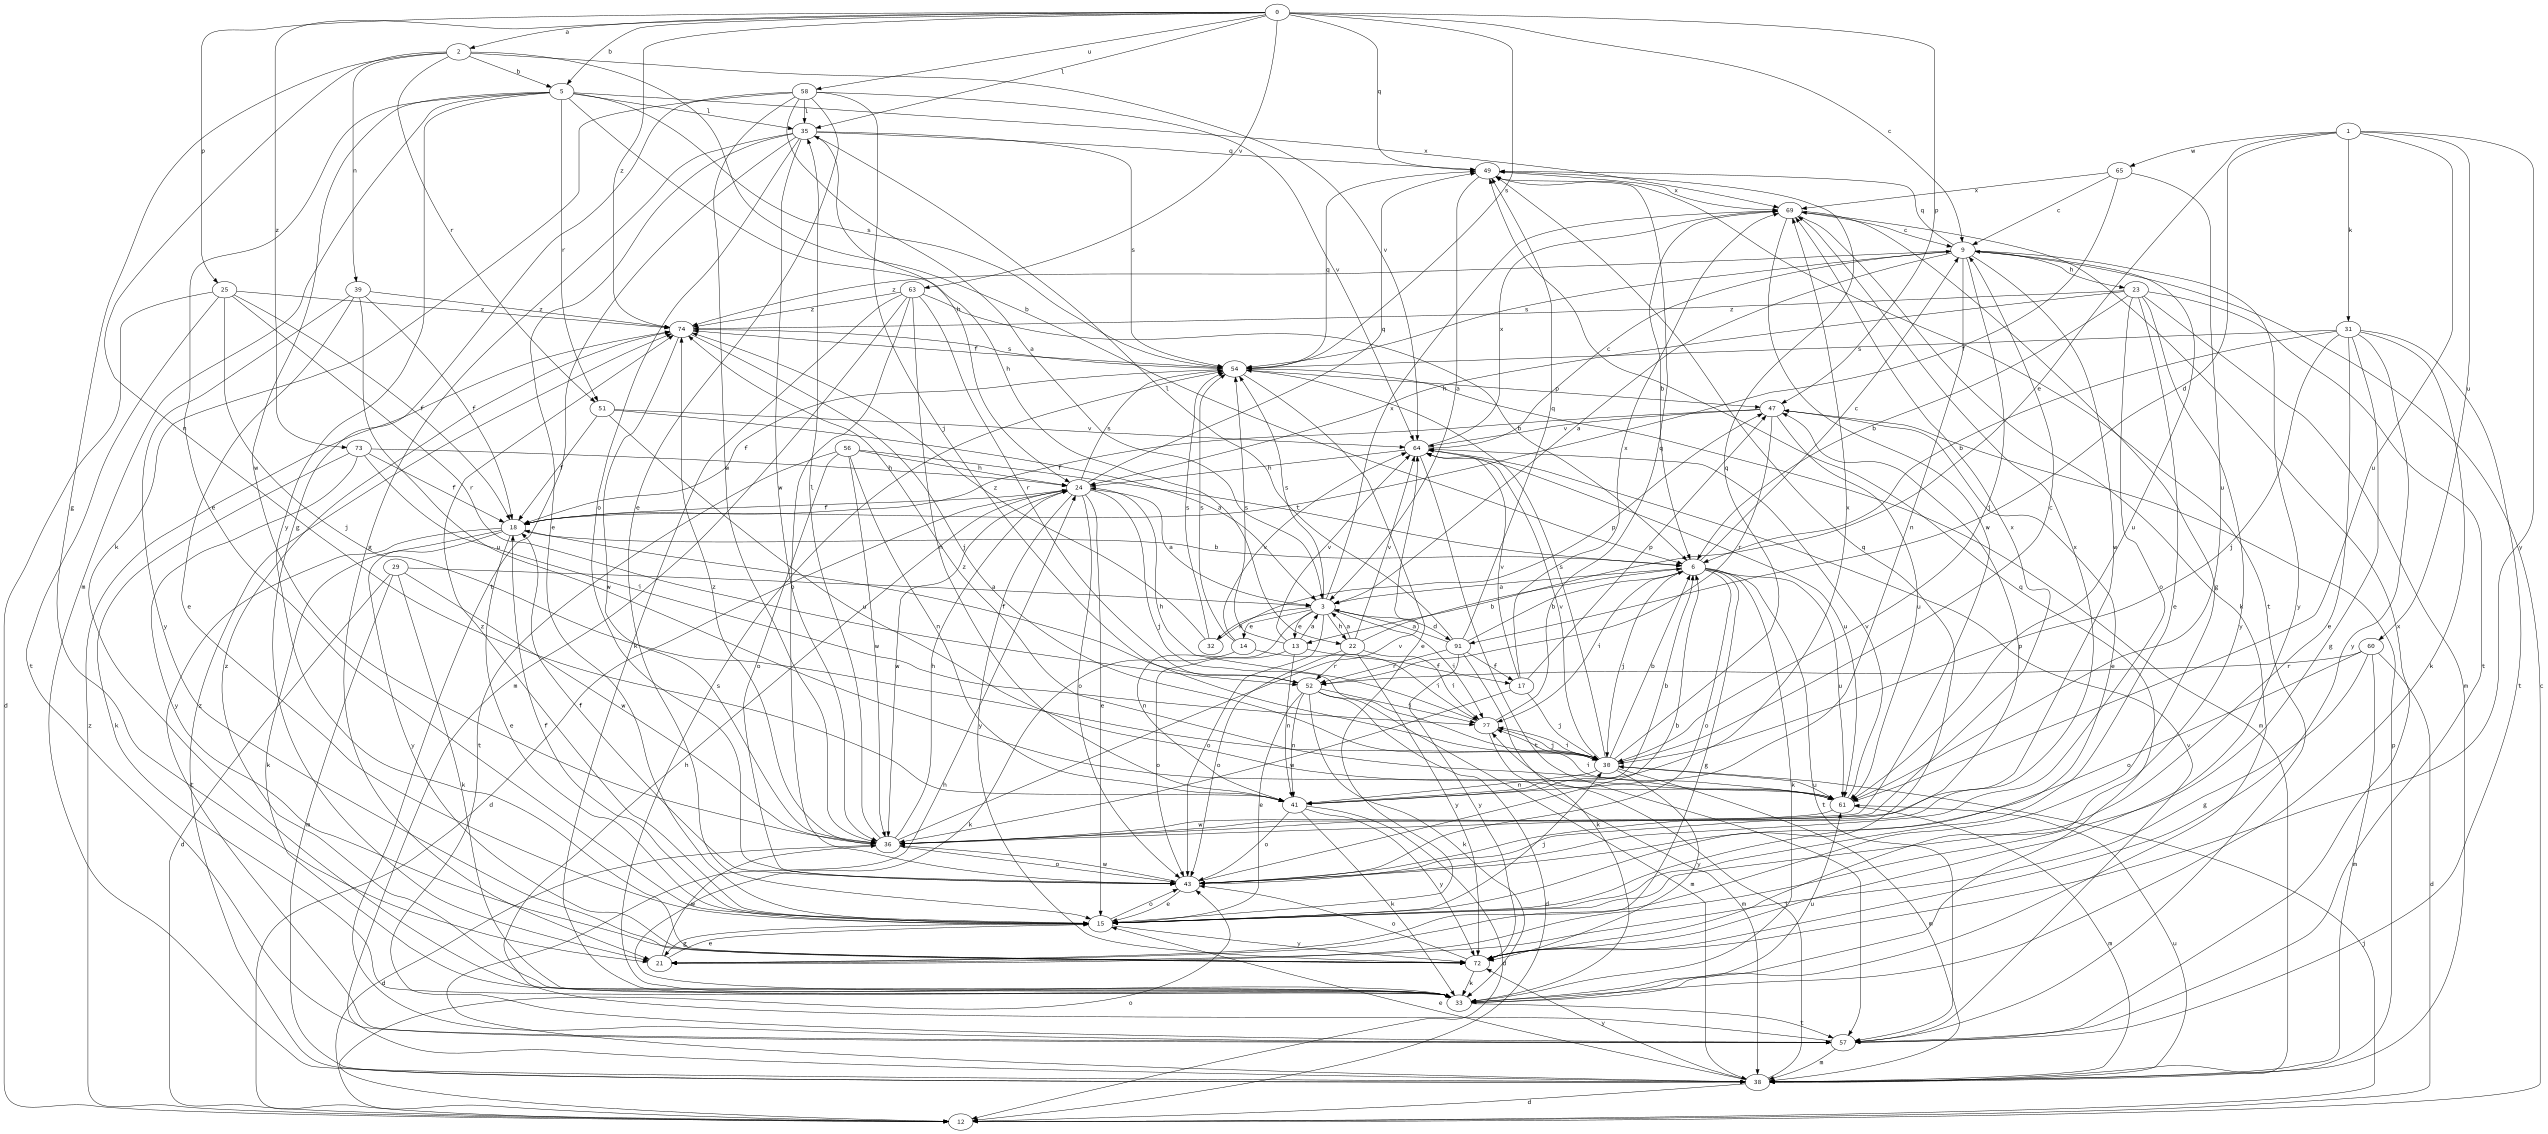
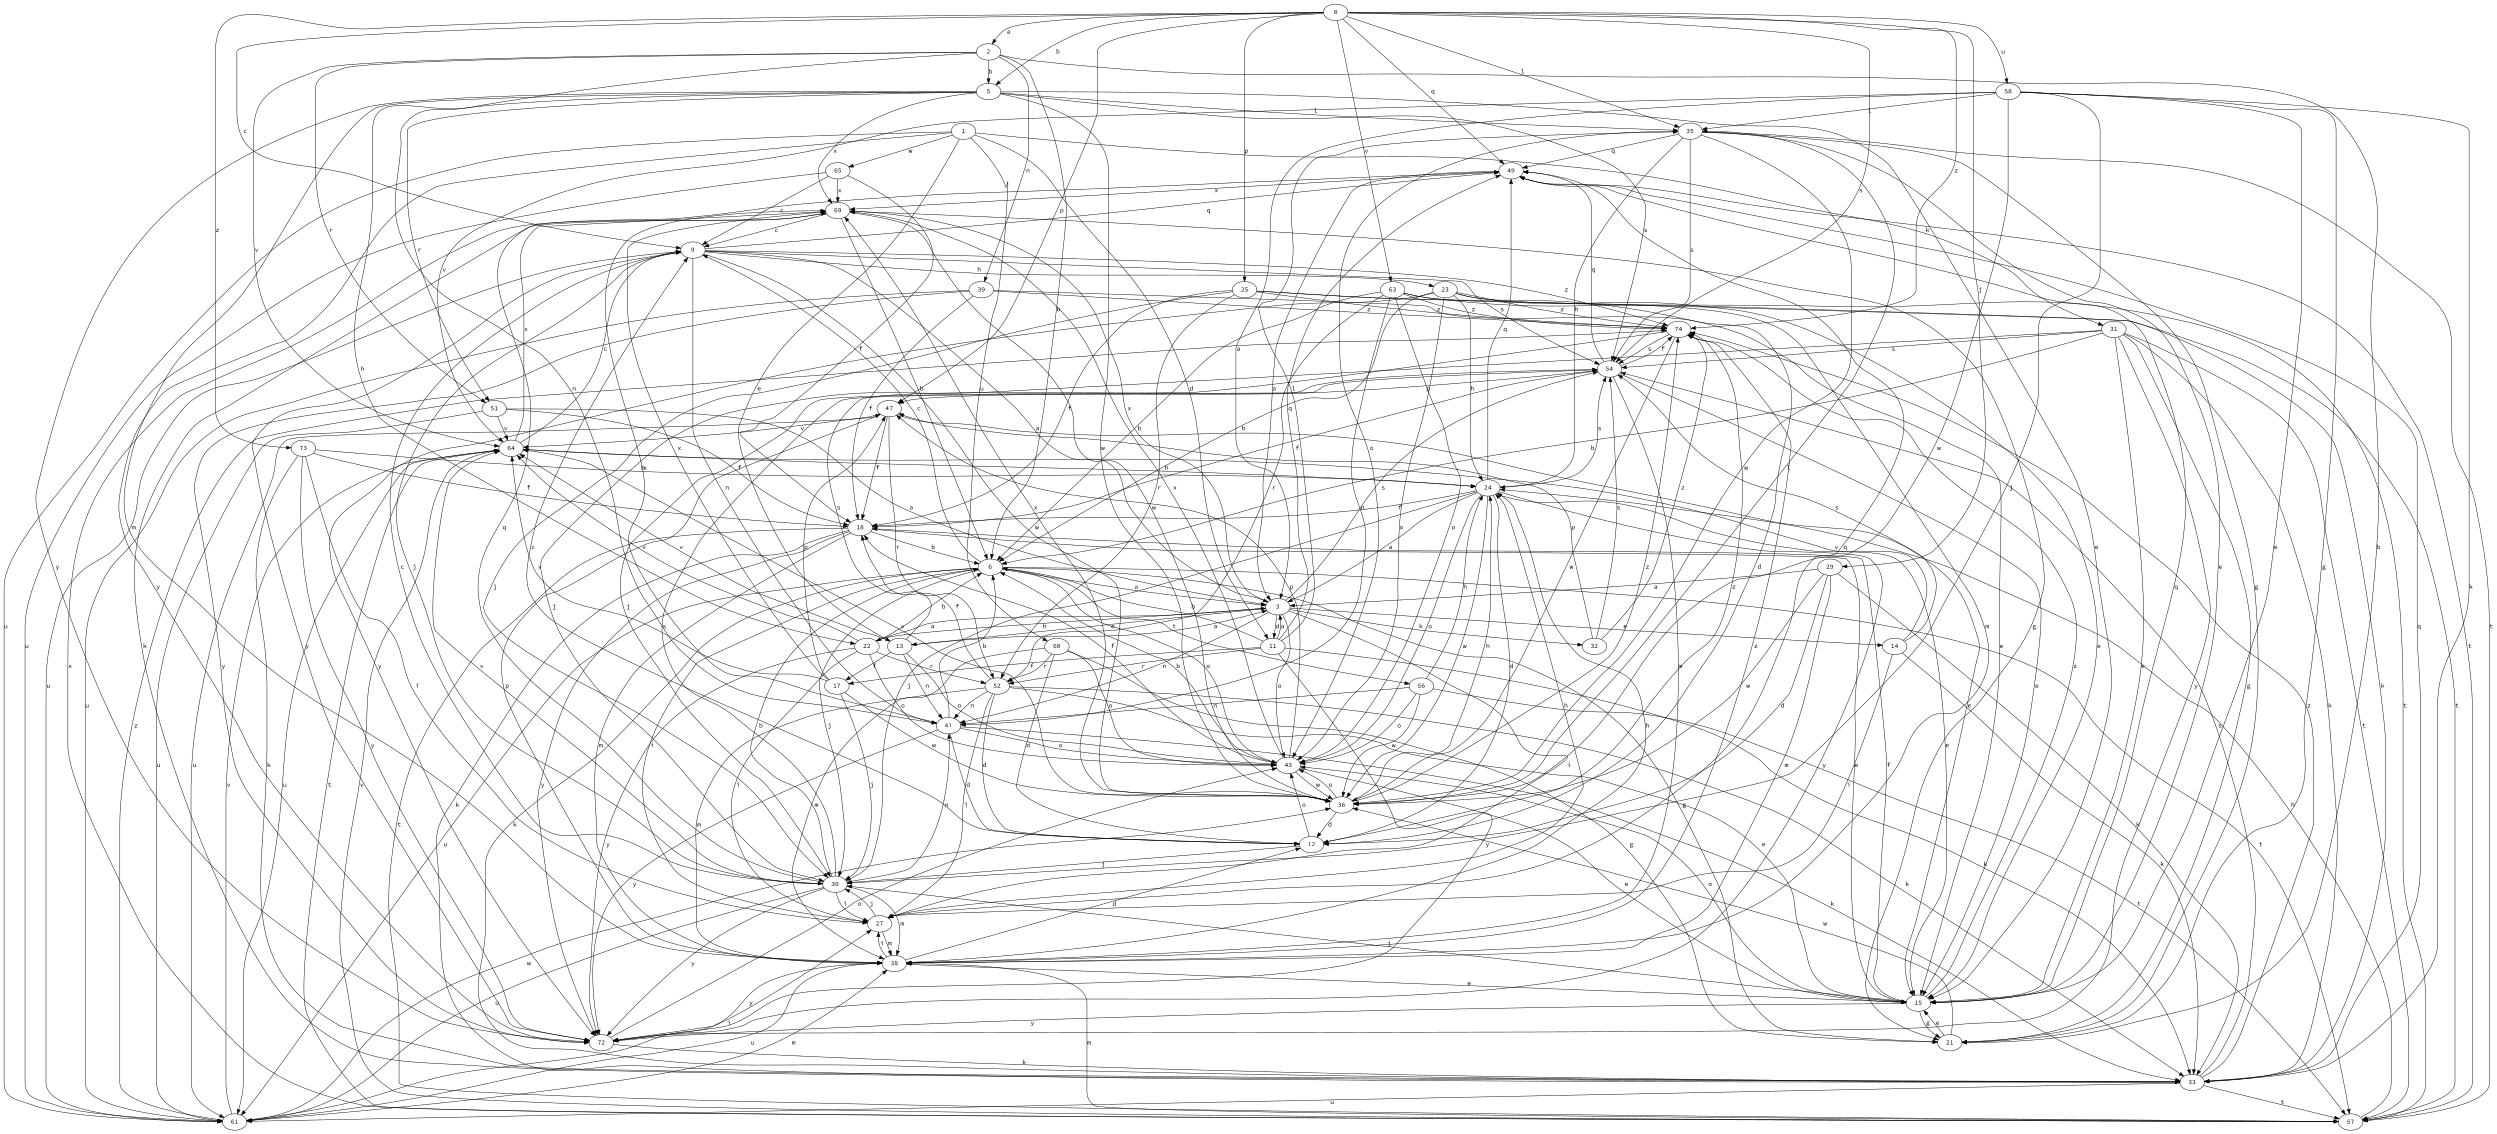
edge "0" -> "29": added, label "j"
edge "56" -> "6": reversed
edge "2" -> "21": label "g" -> "b"
node "91": label "91" -> "11"
edge "23" -> "38": now "18" -> "38"
